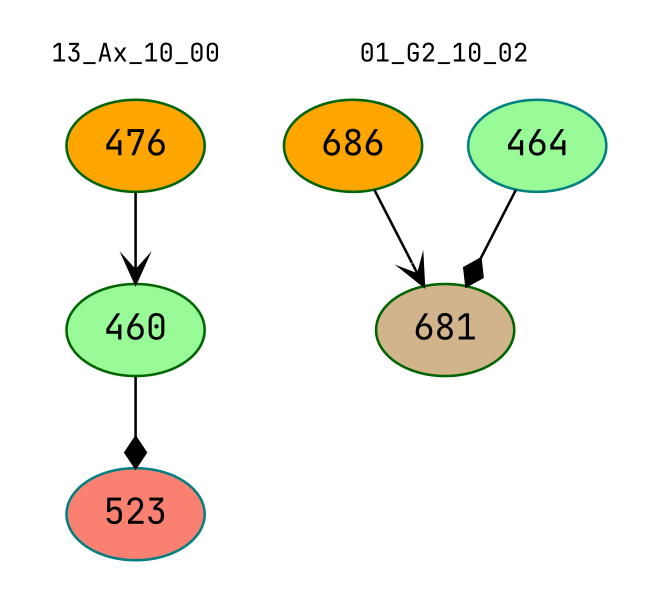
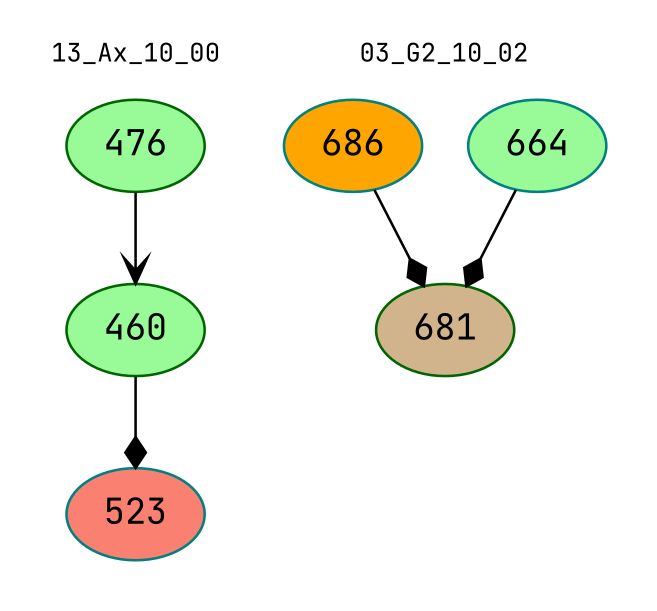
cluster "01_G2_10_02": label "01_G2_10_02" -> "03_G2_10_02"
node "476": fillcolor orange -> palegreen
node "686": color darkgreen -> teal
node "464": label "464" -> "664"
edge "686" -> "681": arrowhead vee -> diamond
